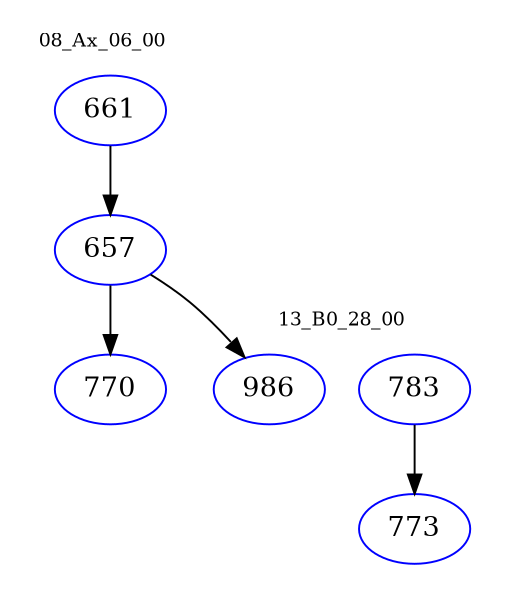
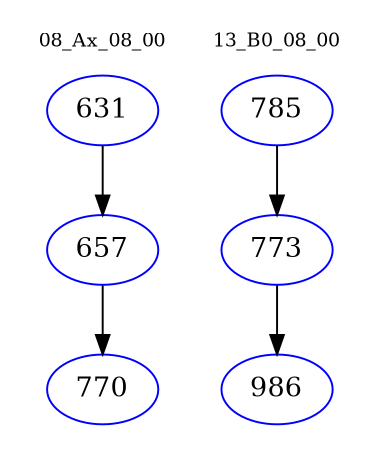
cluster "08_Ax_06_00": label "08_Ax_06_00" -> "08_Ax_08_00"
node "661": label "661" -> "631"
edge "657" -> "986": now "773" -> "986"
cluster "13_B0_28_00": label "13_B0_28_00" -> "13_B0_08_00"
node "783": label "783" -> "785"
